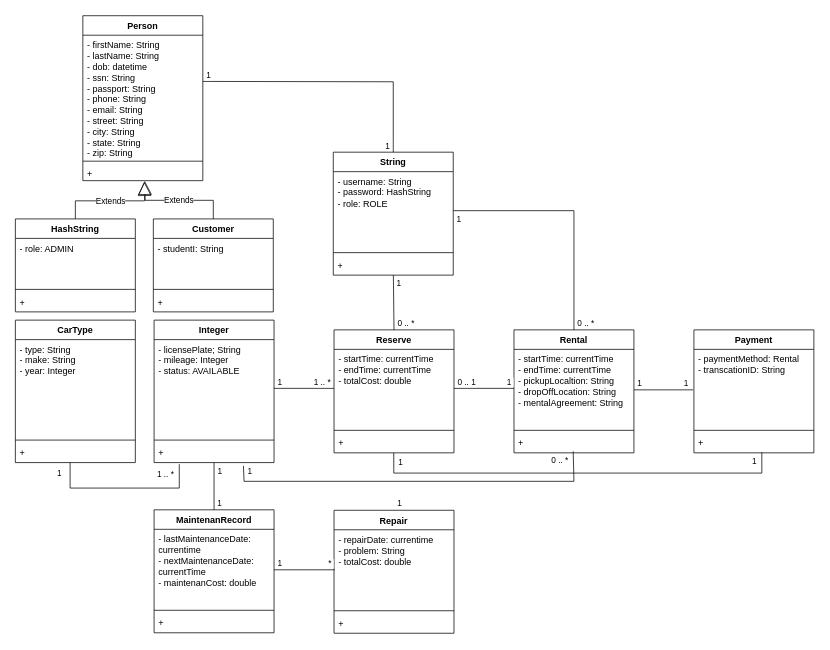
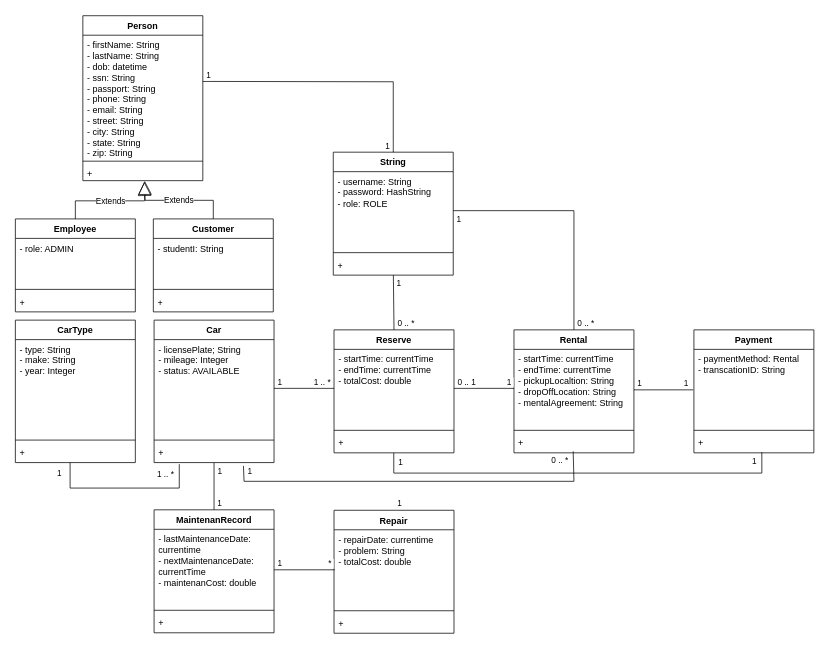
node "HashString": label "HashString" -> "Employee"
node "Integer": label "Integer" -> "Car"
